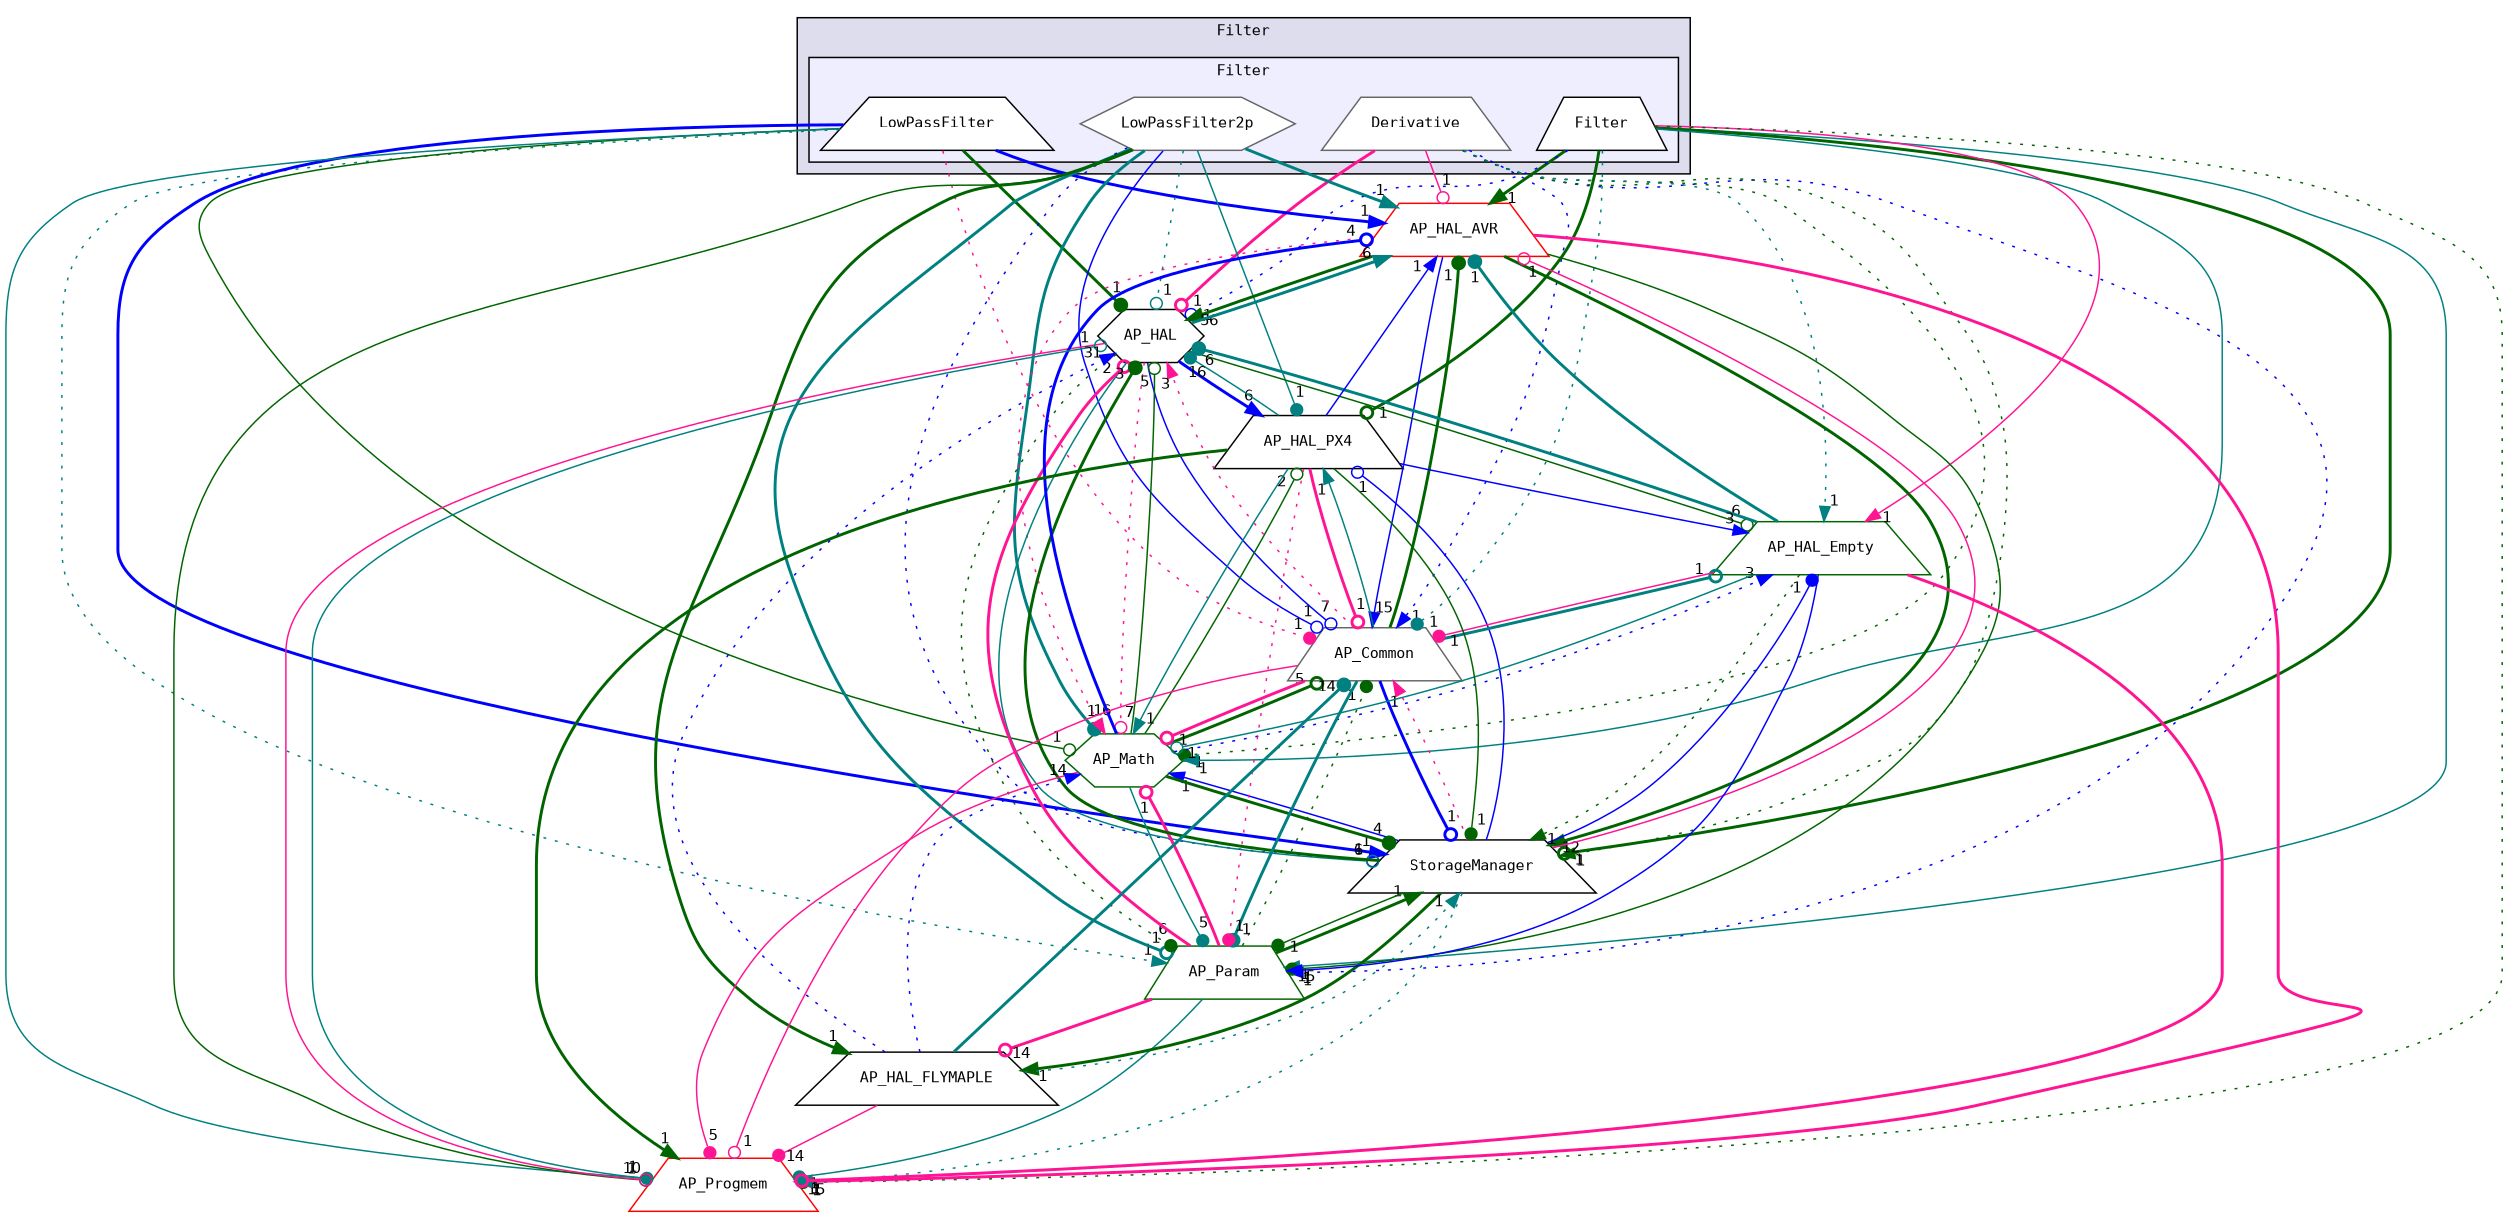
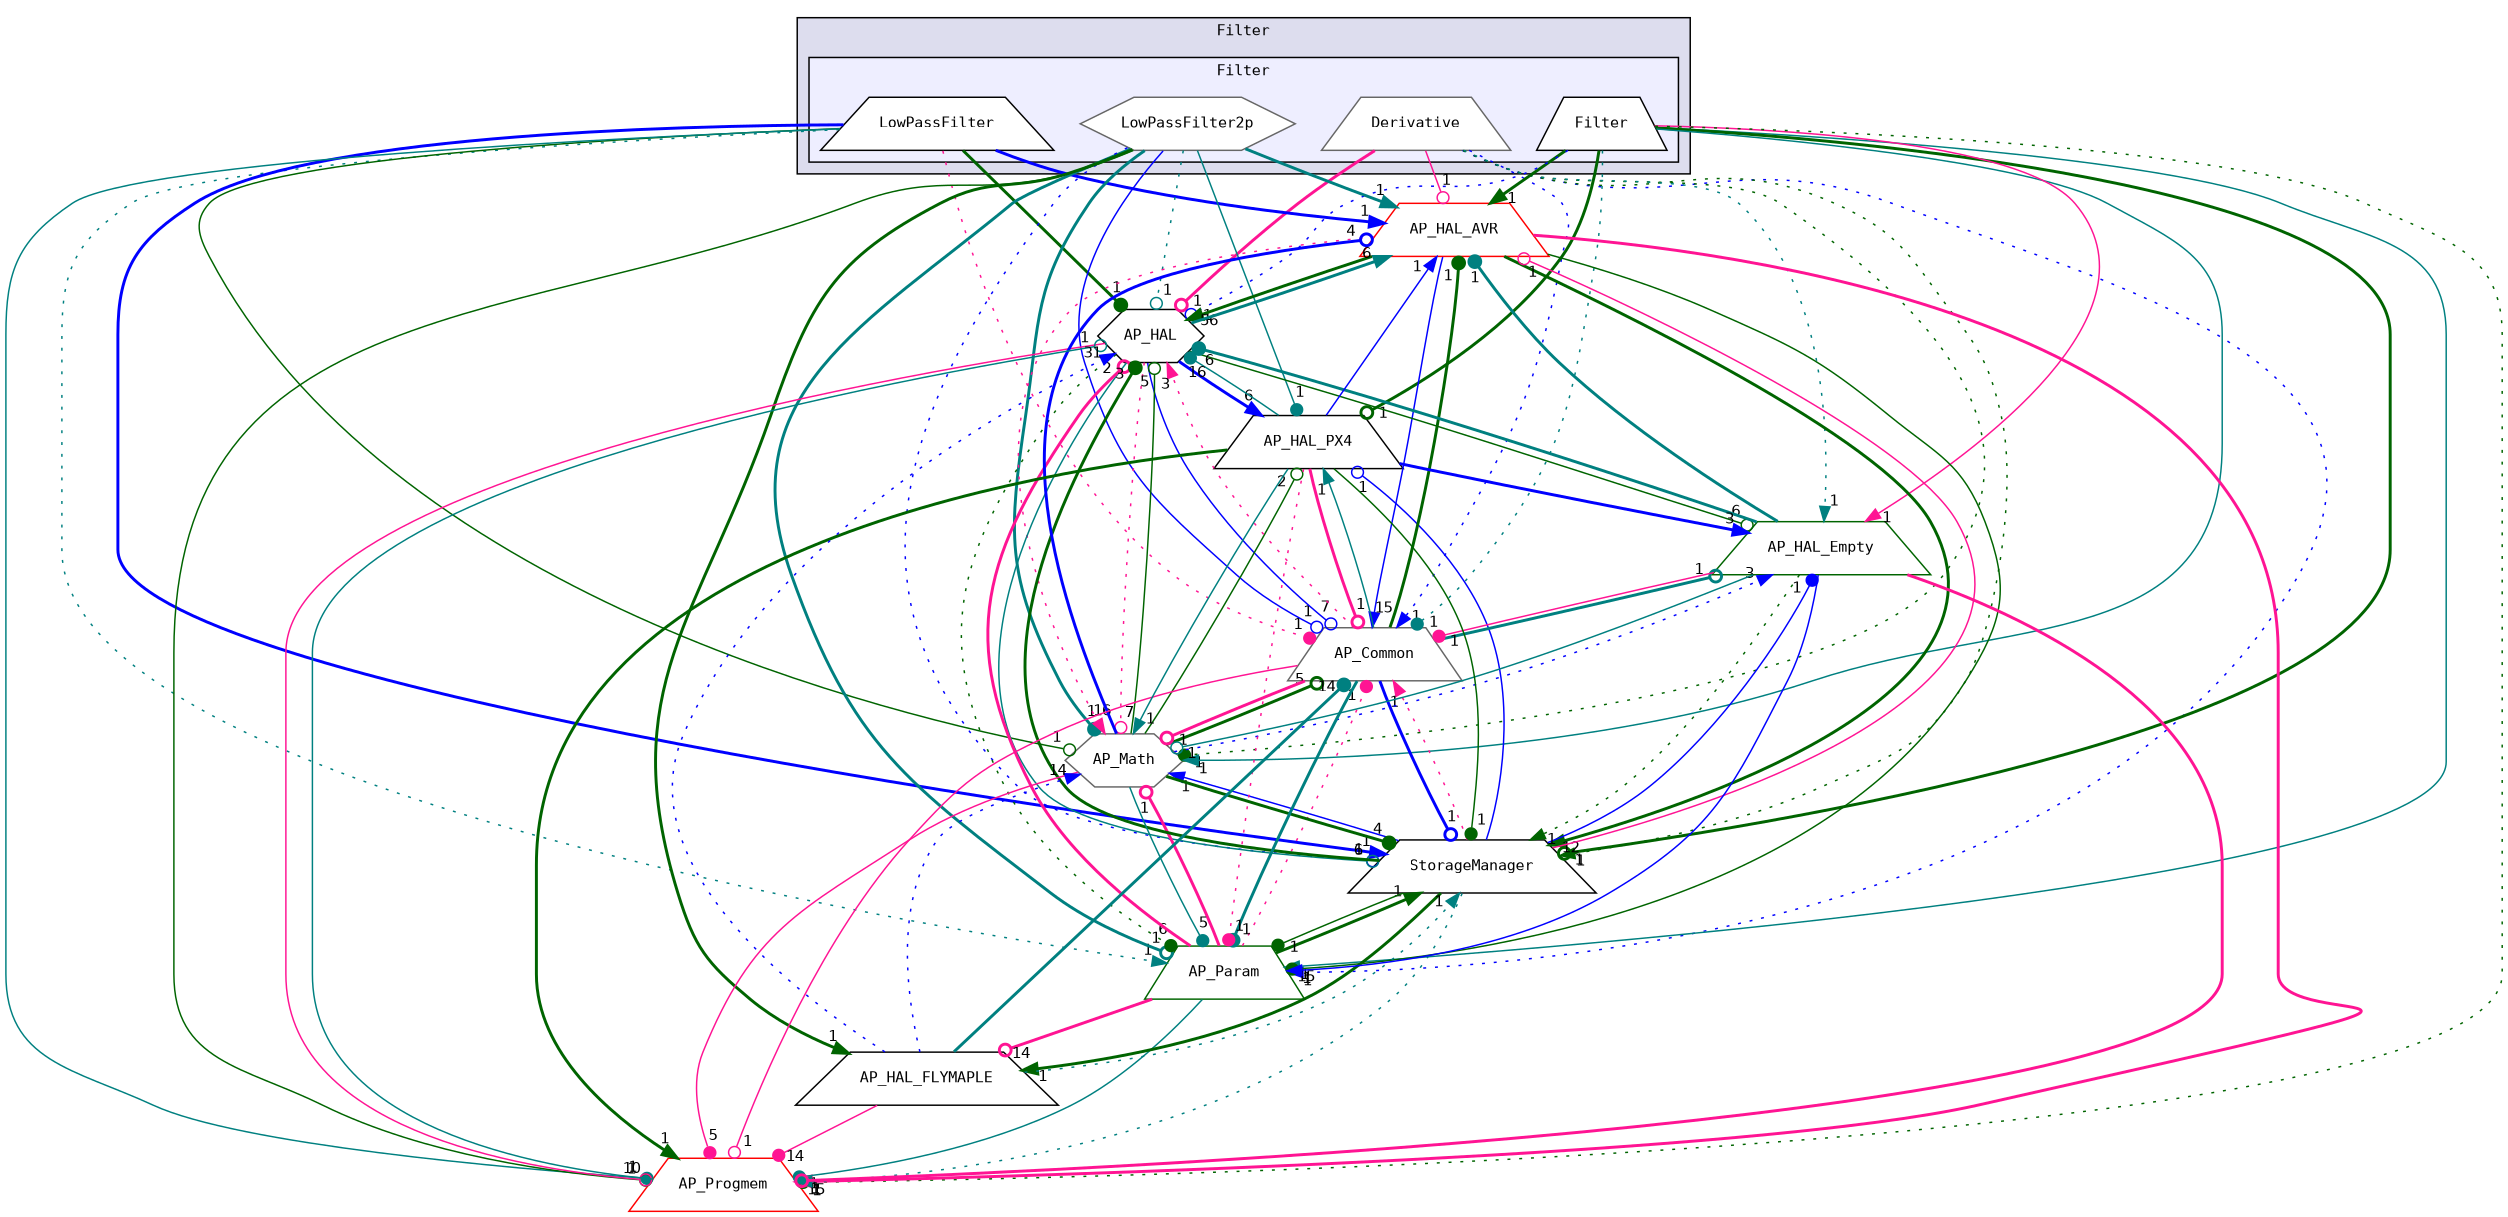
edge "AP_HAL_PX4" -> "AP_HAL_Empty": style solid -> bold
node "AP_Math": color darkgreen -> gray40
edge "AP_Param" -> "AP_Common": color darkgreen -> deeppink
